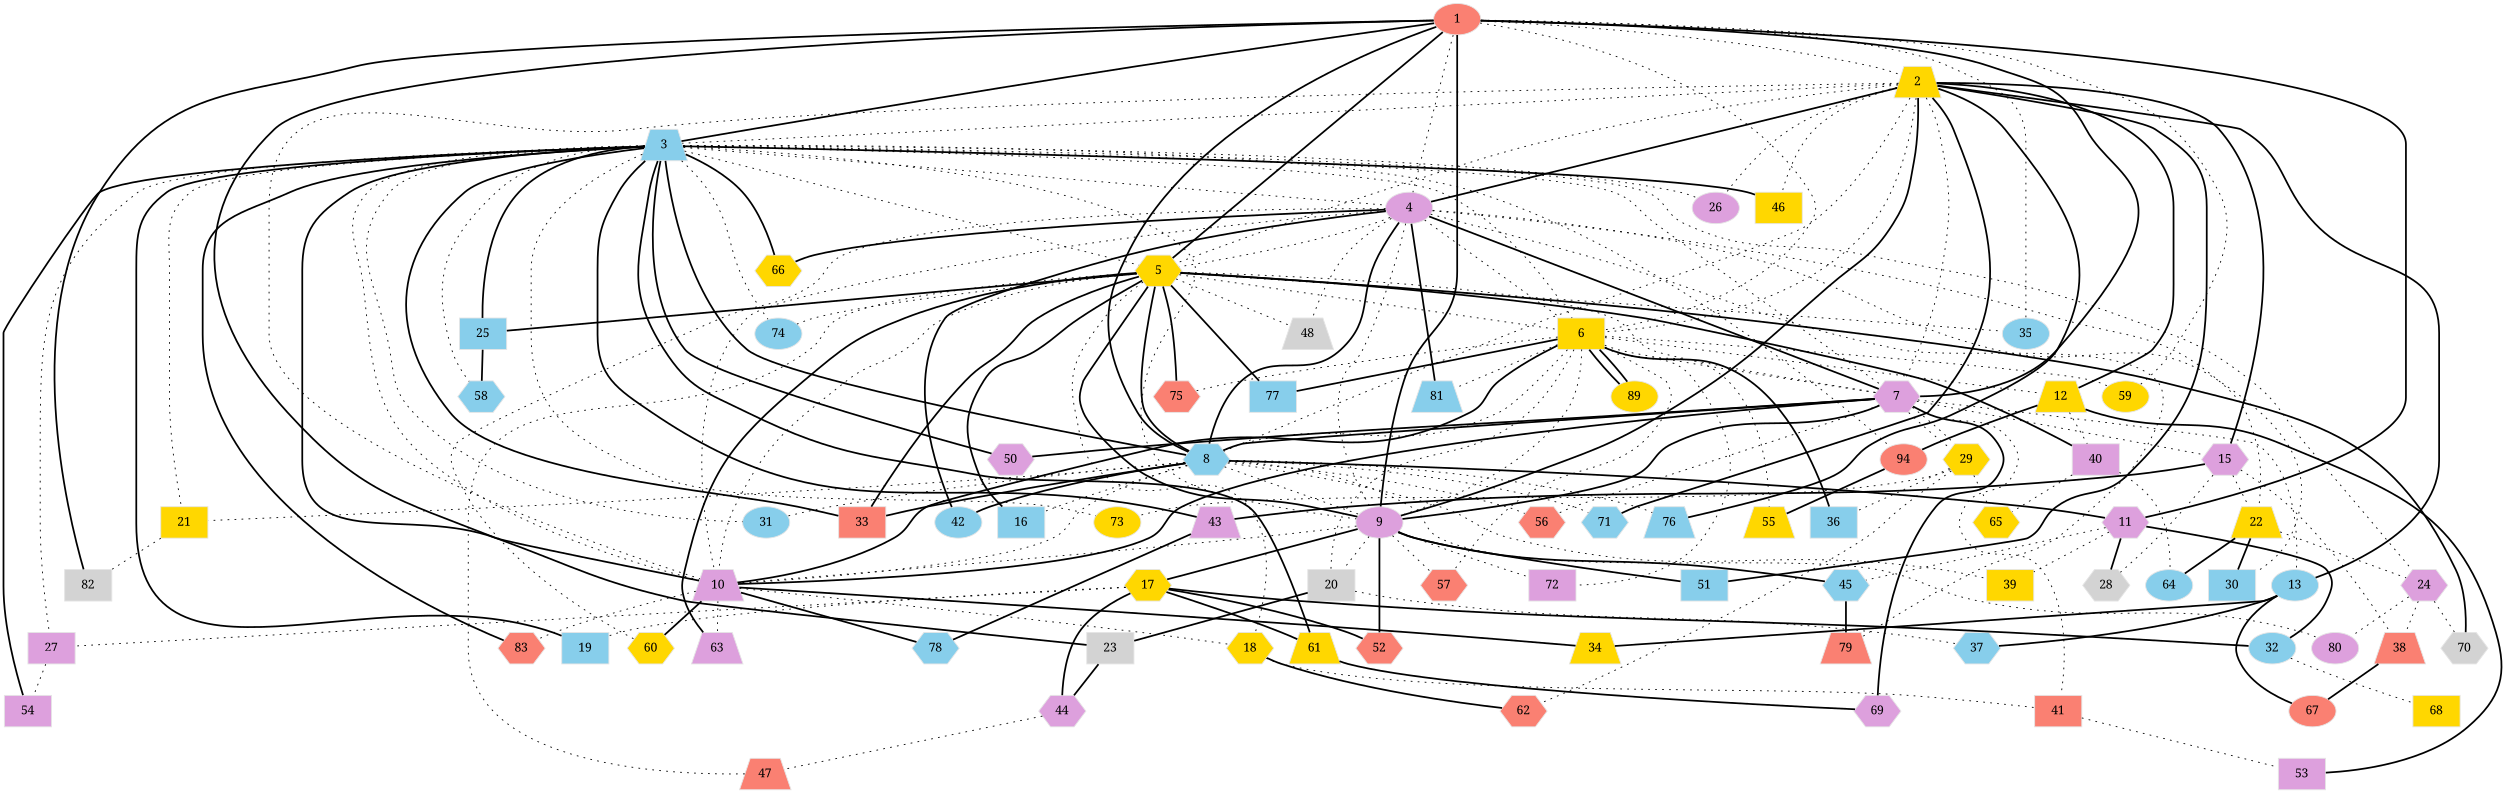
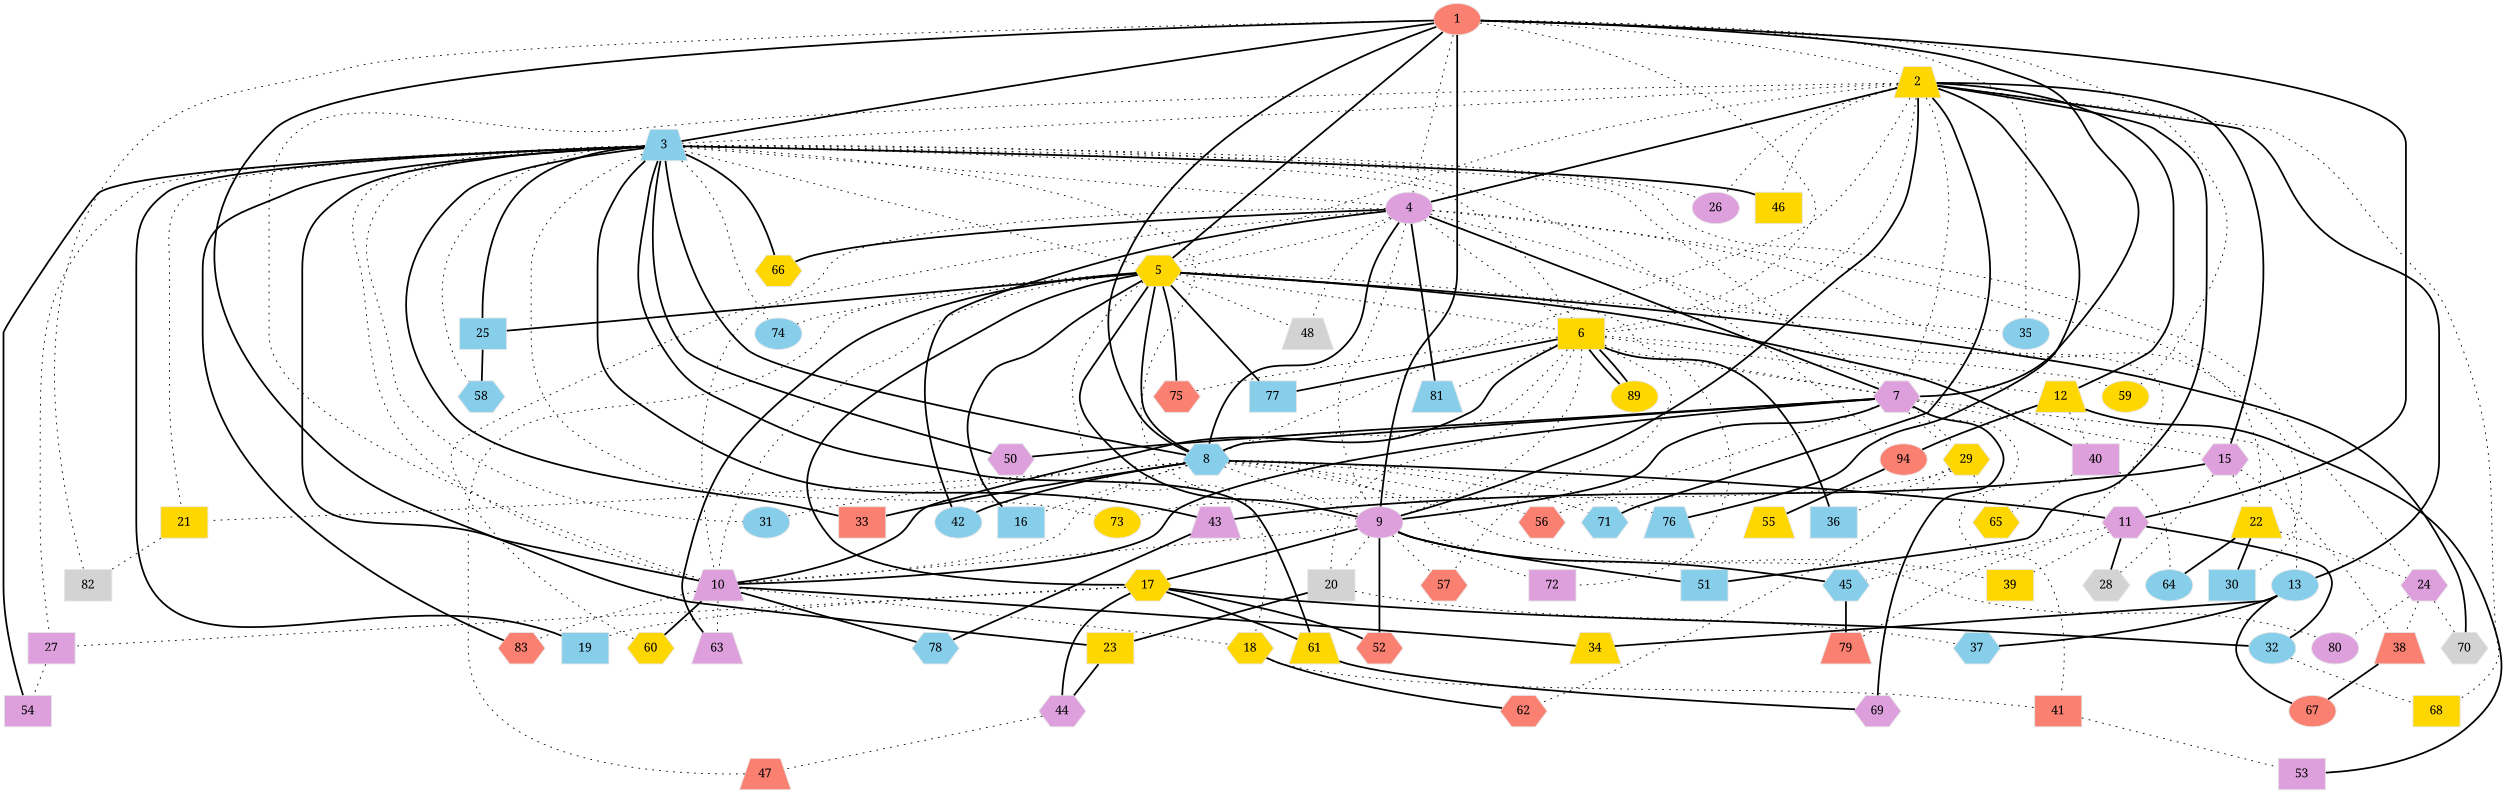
edge "1" -- "82": style bold -> dotted
edge "2" -- "68": added
edge "5" -- "33": now "5" -- "17"
edge "6" -- "55": removed
node "23": fillcolor lightgrey -> gold
